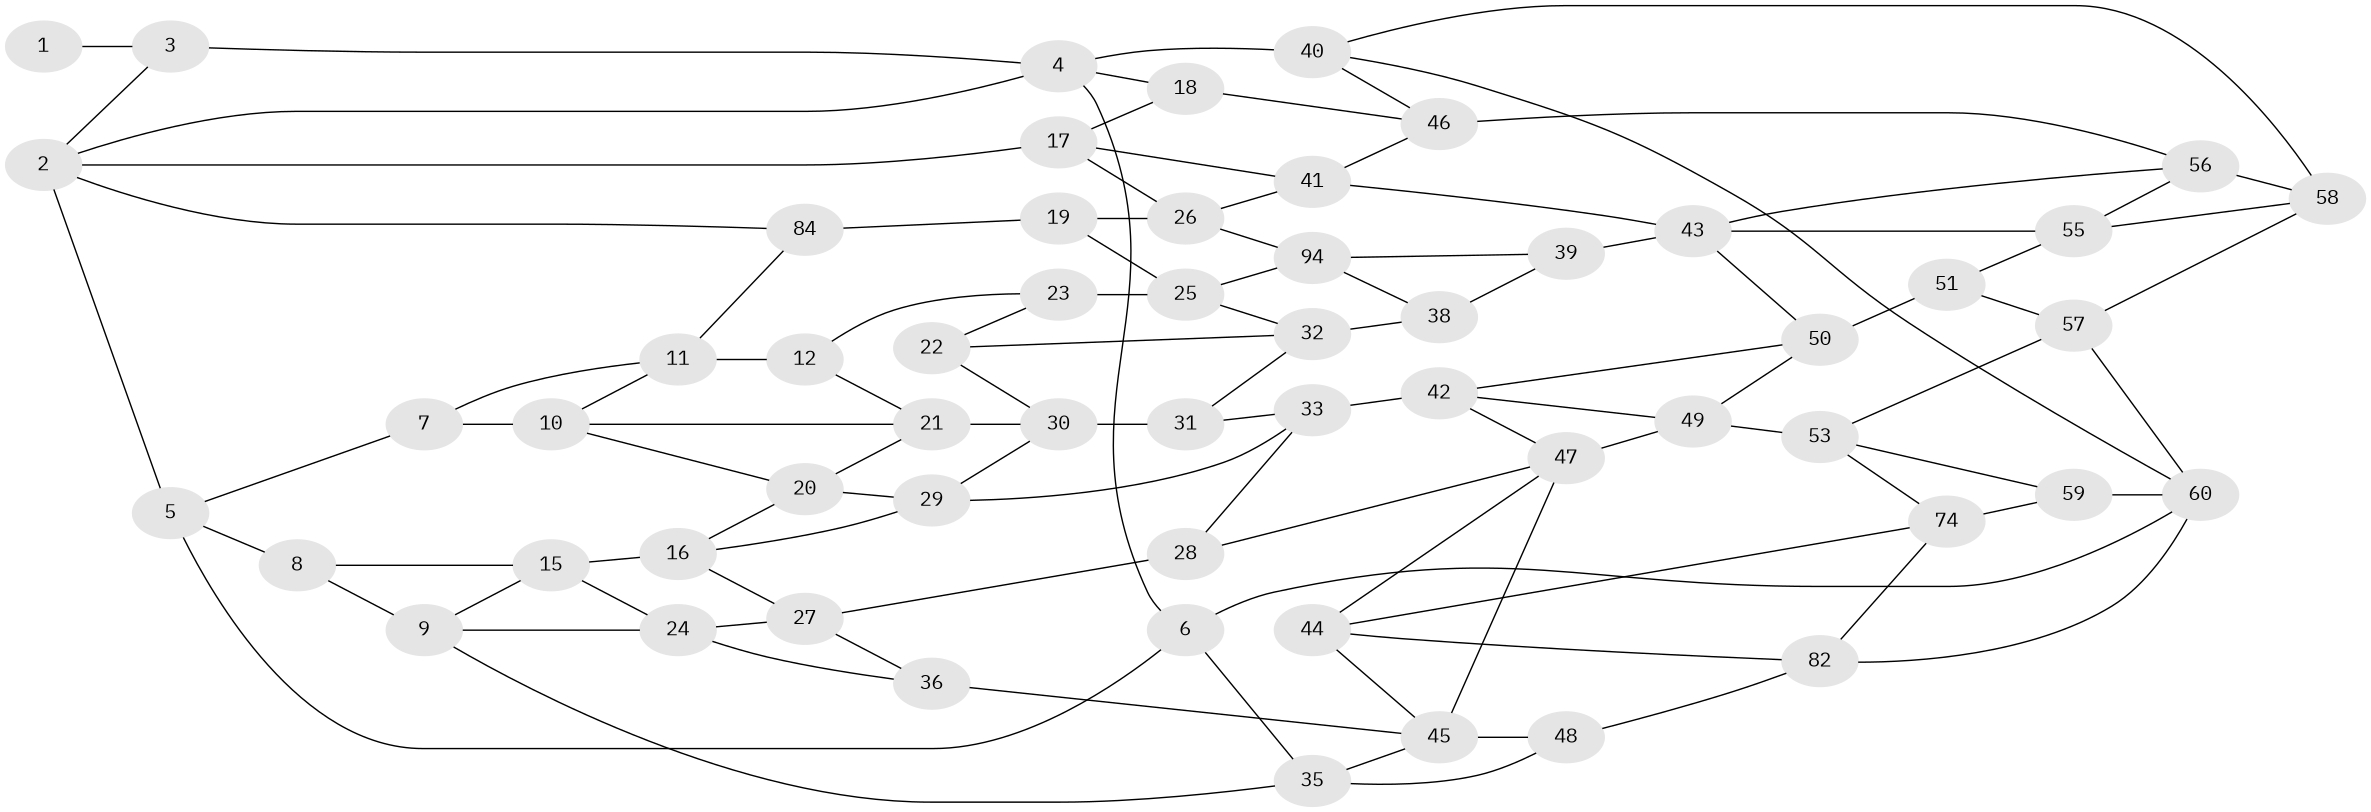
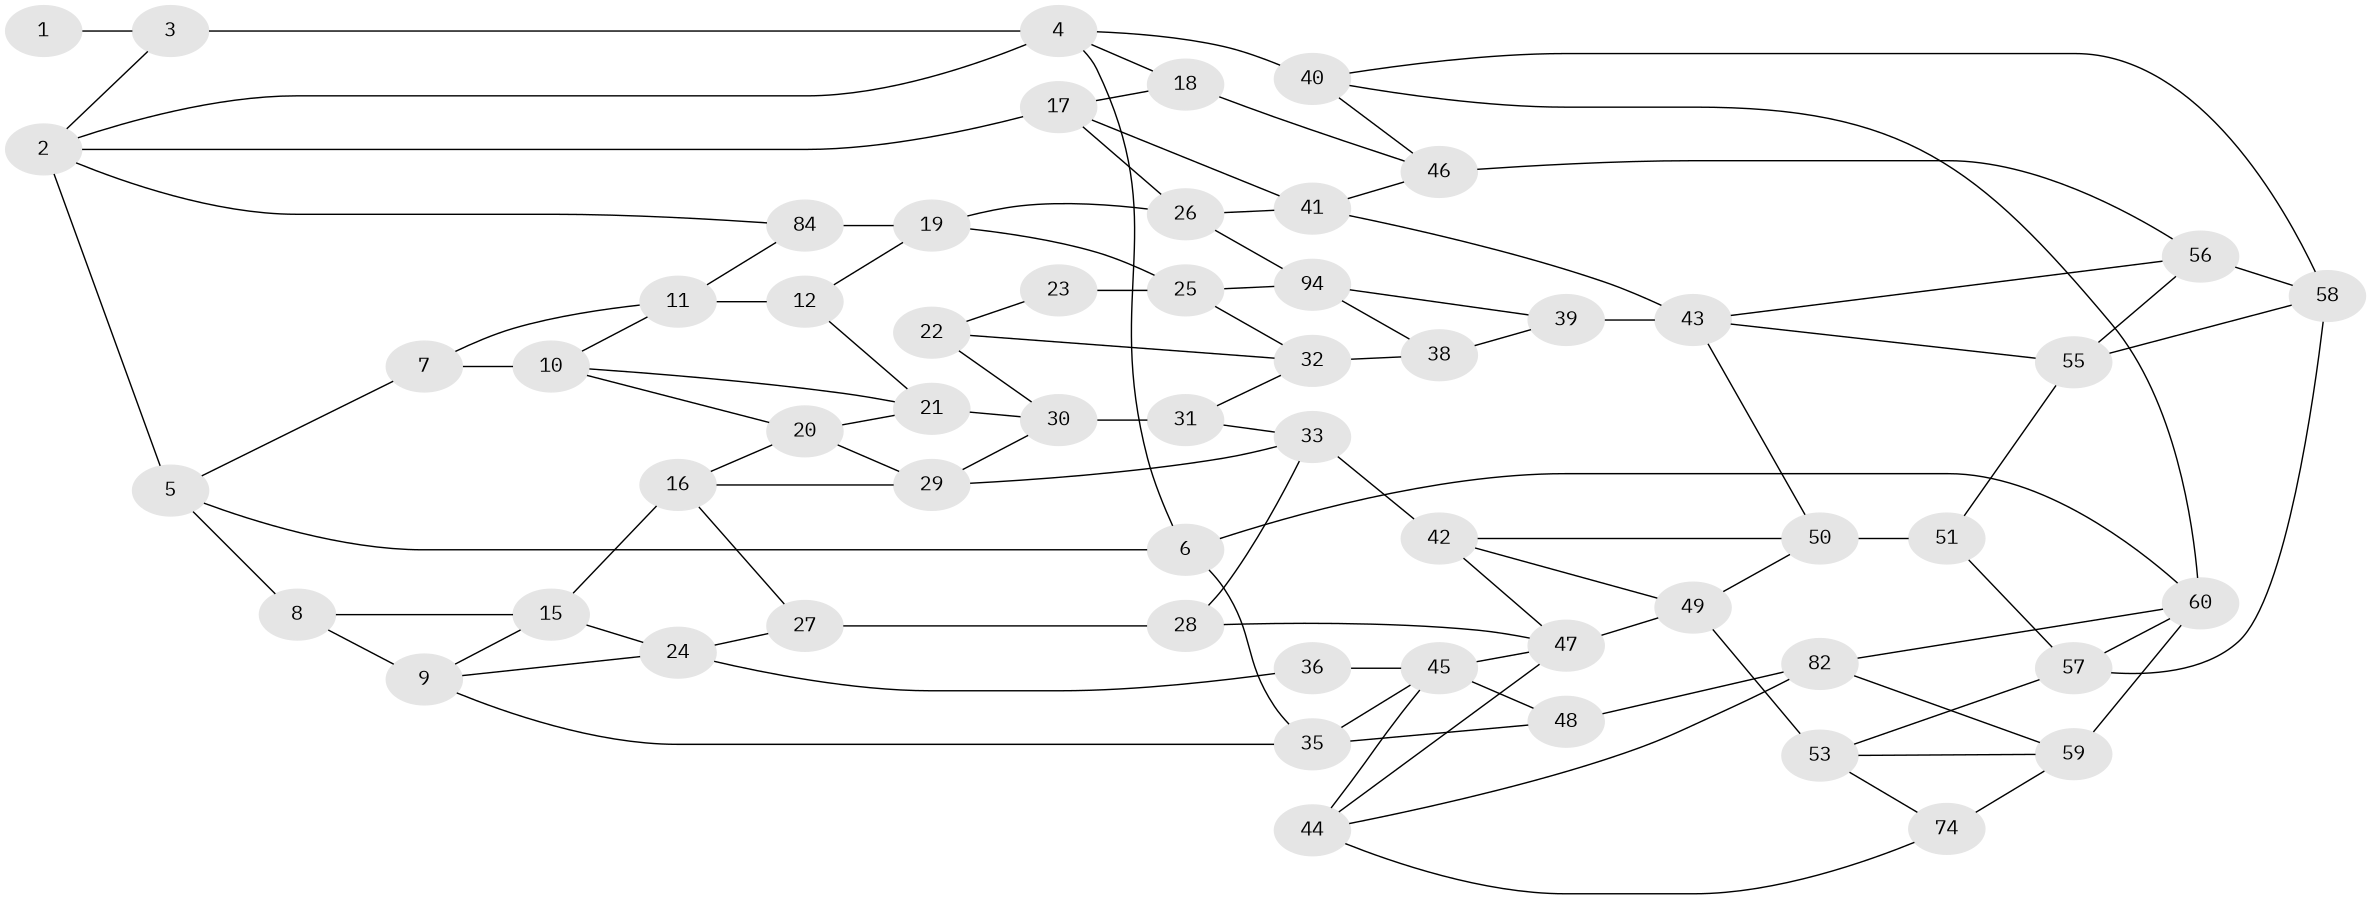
edge "23" -- "12": now "19" -- "12"
edge "74" -- "82": now "59" -- "82"
edge "27" -- "36": removed
